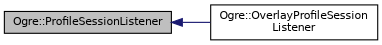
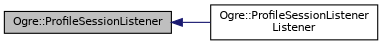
node "Ogre::OverlayProfileSession Listener": label "Ogre::OverlayProfileSession Listener" -> "Ogre::ProfileSessionListener Listener"
